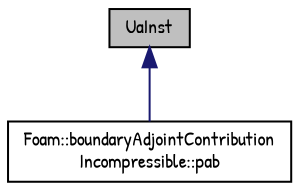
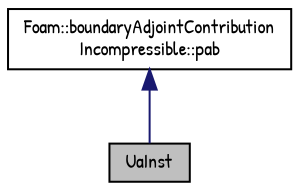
edge "Foam::boundaryAdjointContribution Incompressible::pab" -> "UaInst": reversed
